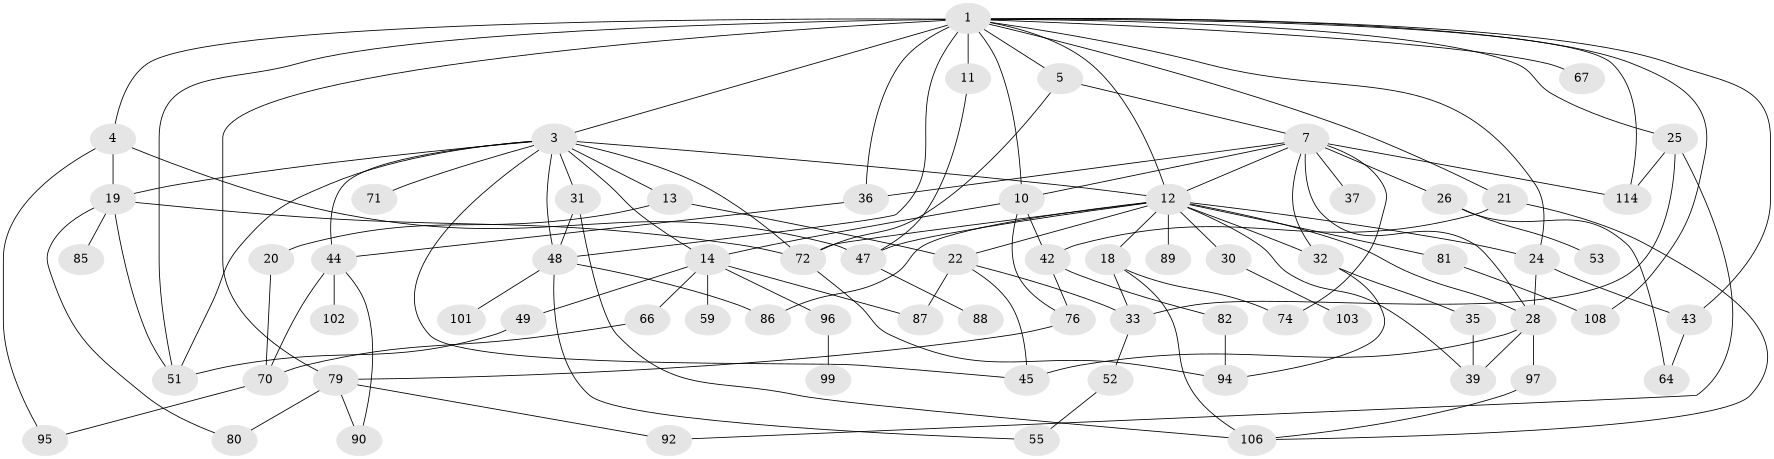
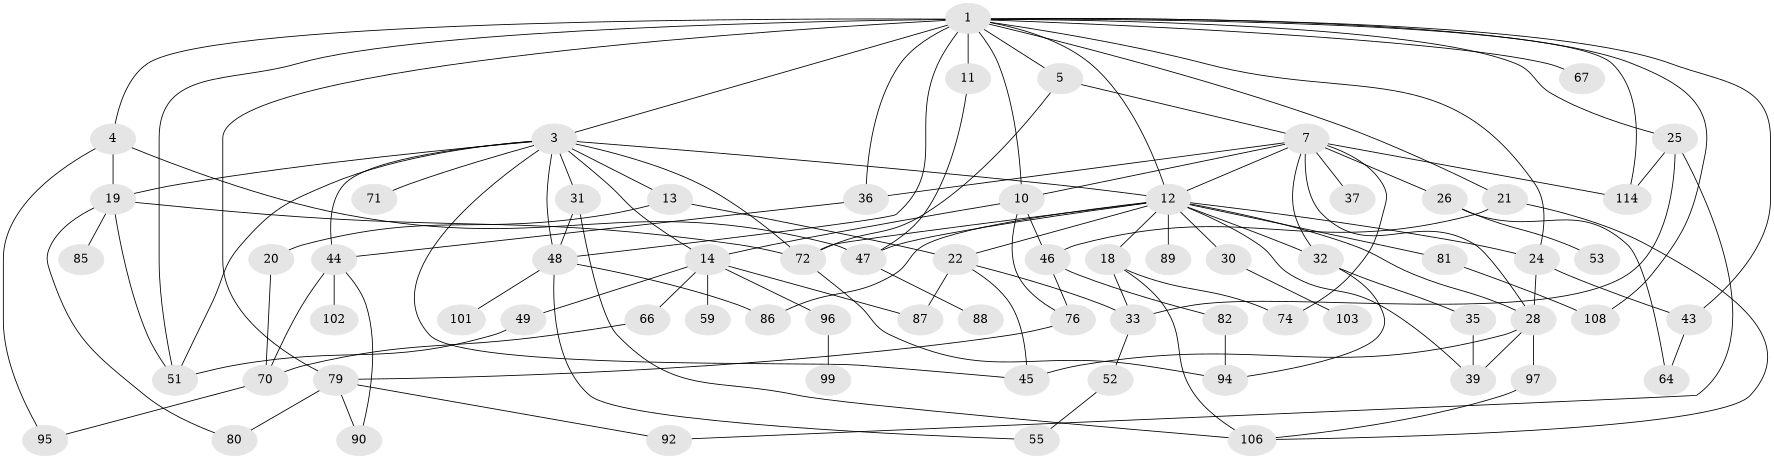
node "42": label "42" -> "46"
